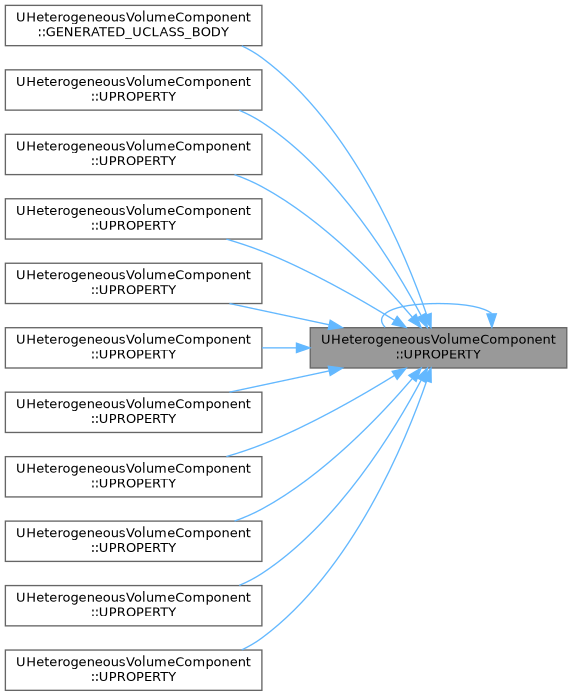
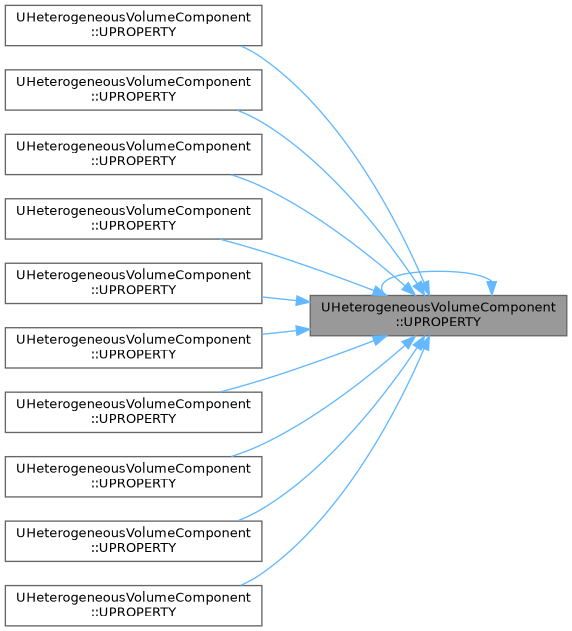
node "UHeterogeneousVolumeComponent ::GENERATED_UCLASS_BODY": removed
